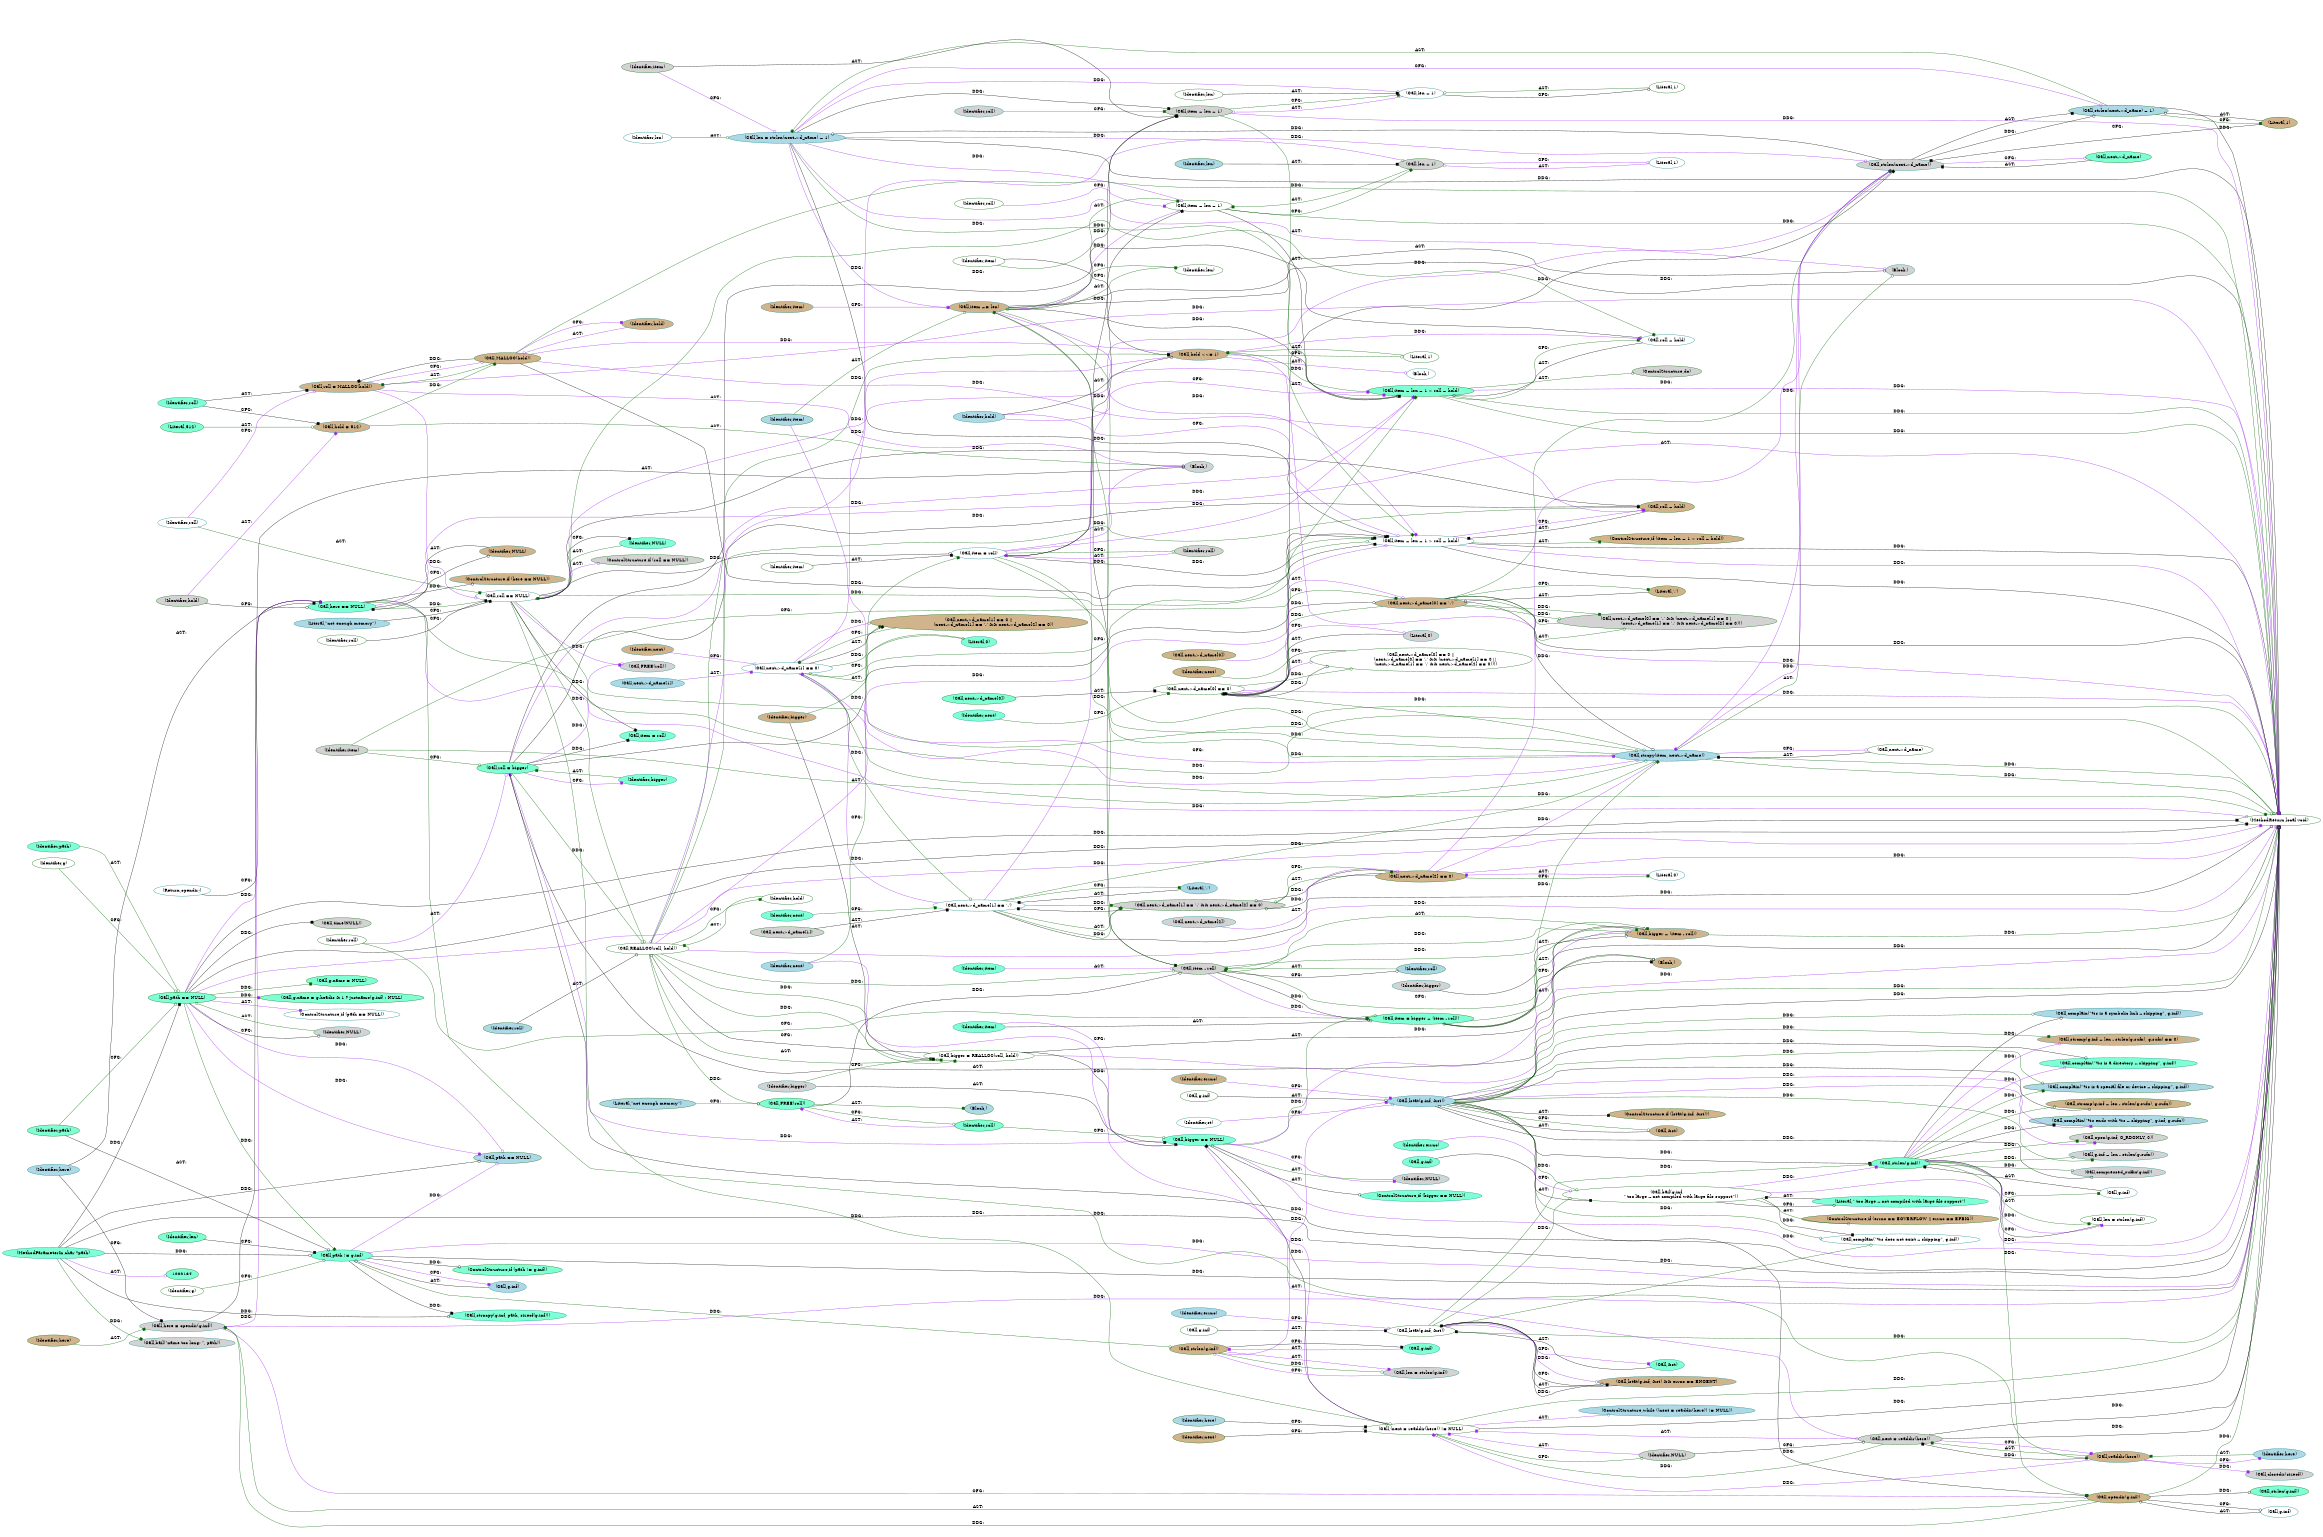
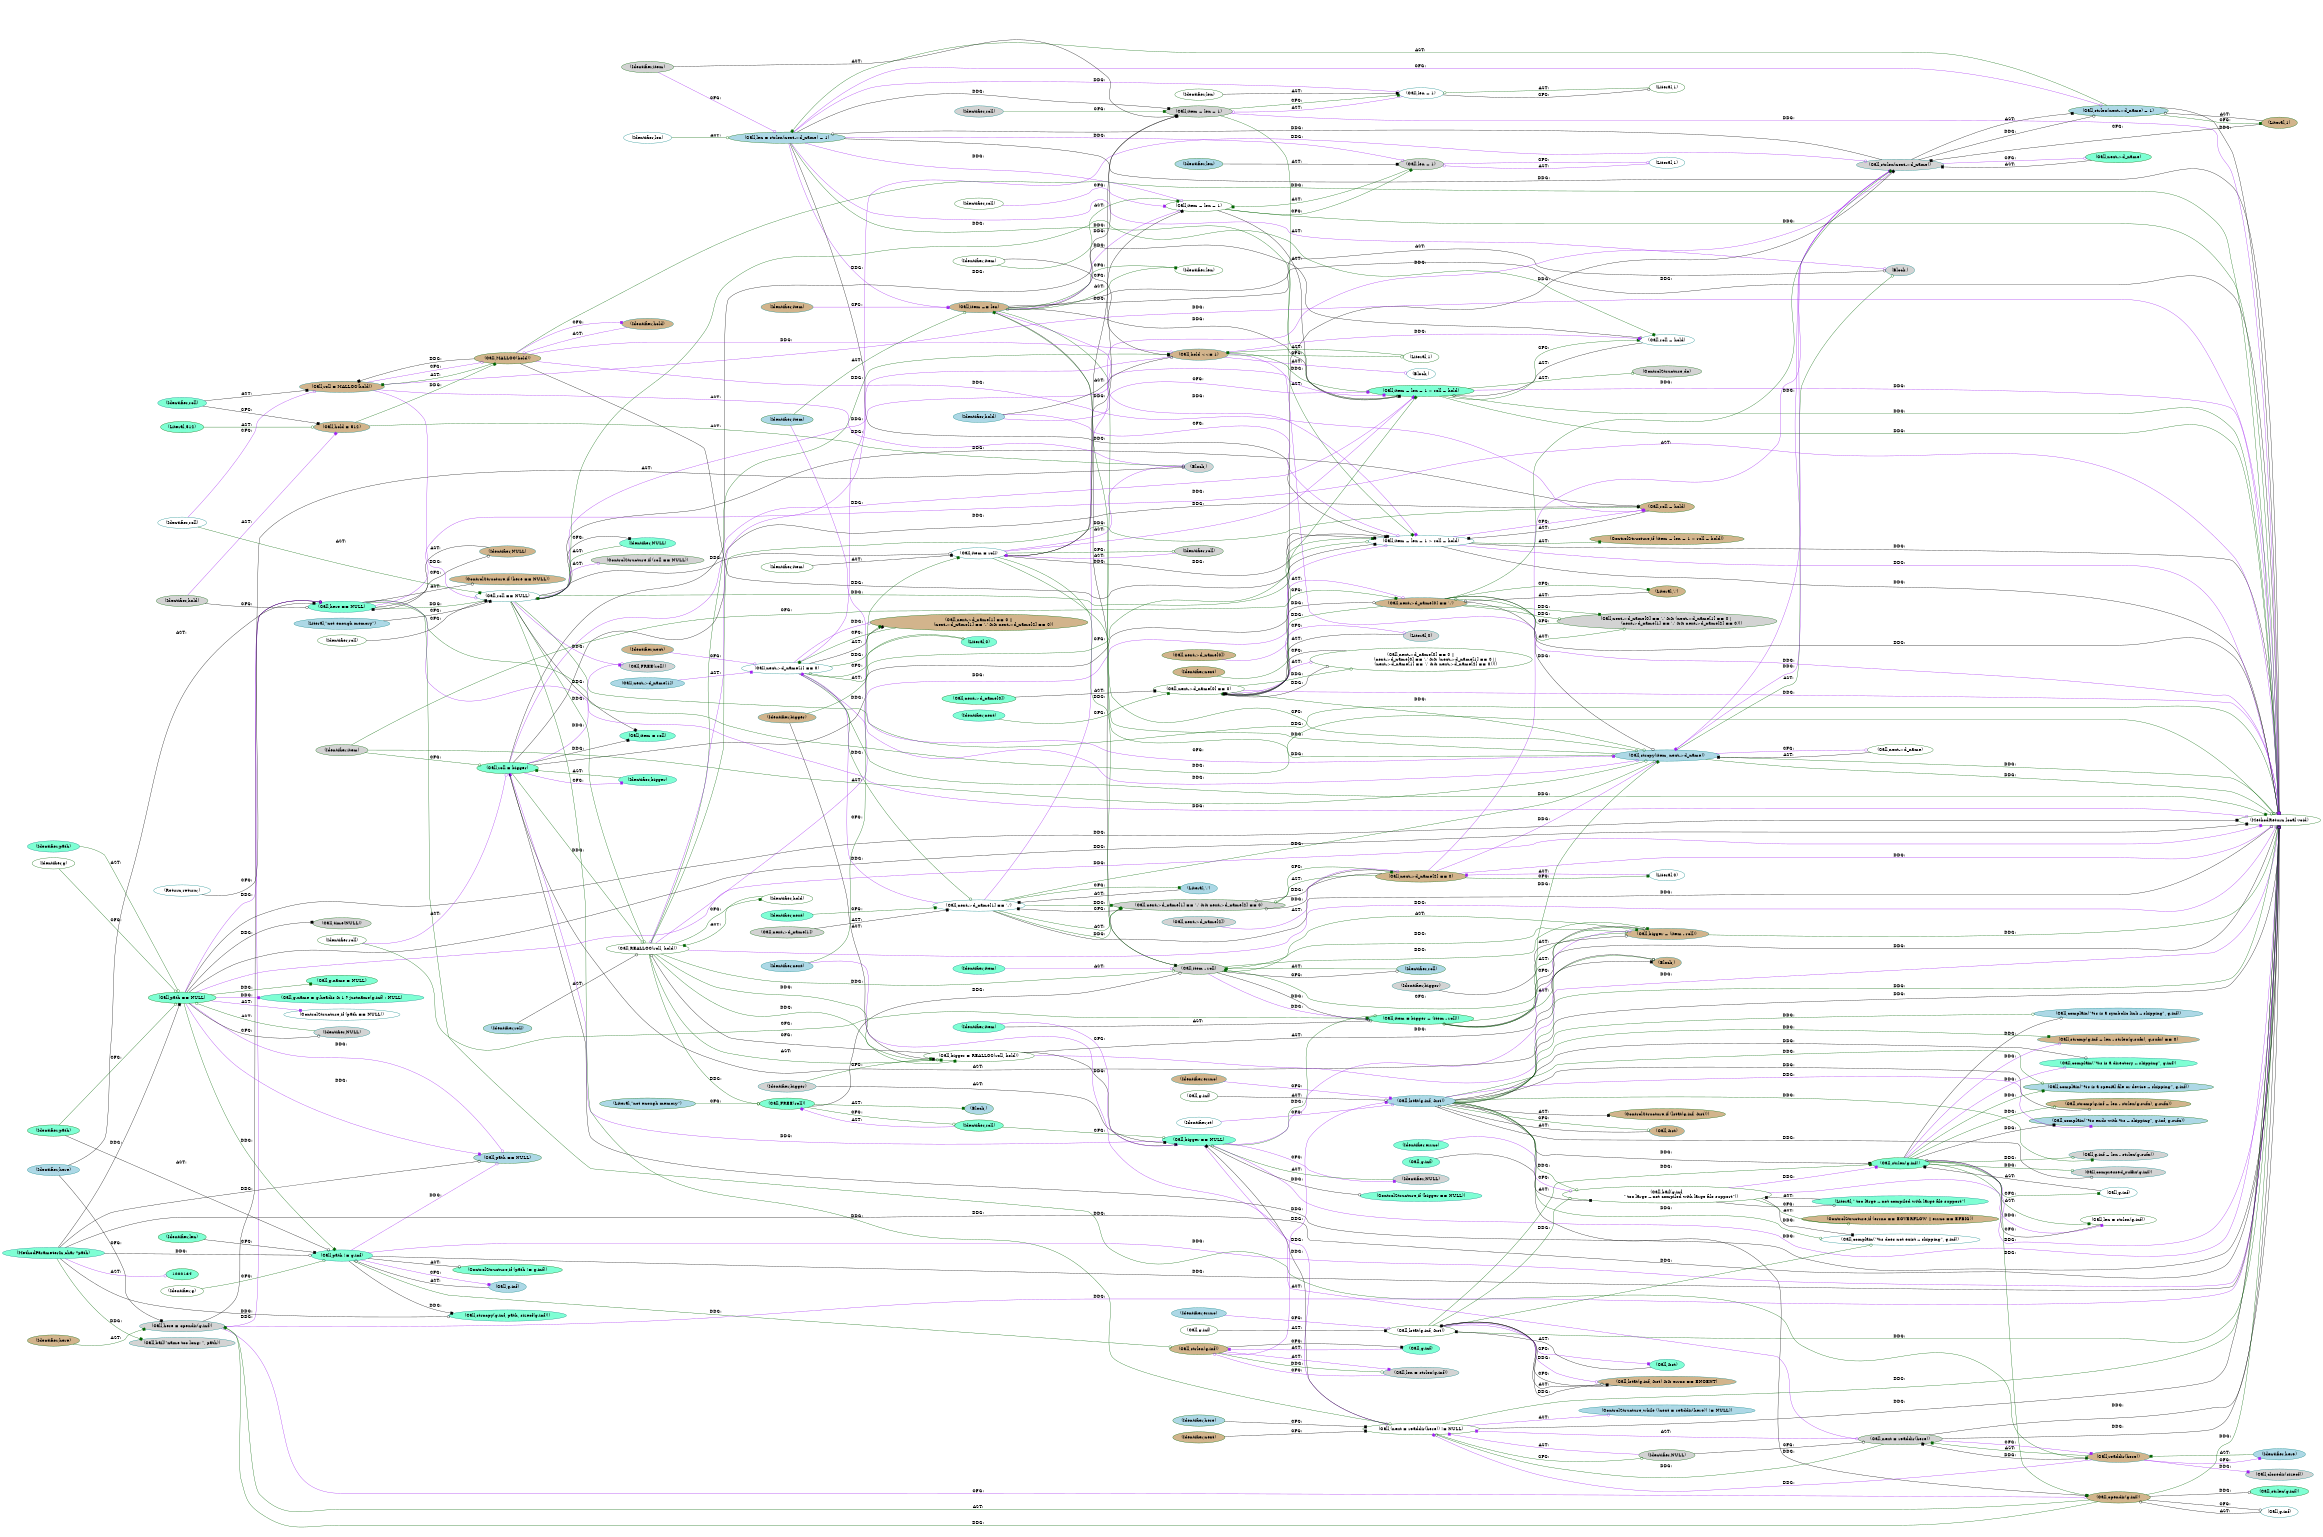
node "(Call,len = strlen(next->d_name) + 1)": color teal -> darkgreen
edge "(Call,here == NULL)" -> "(ControlStructure,if (here == NULL))": label "DDG: " -> "AST: "
edge "(Call,item += len)" -> "(Call,strcpy(item, next->d_name))": label "DDG: " -> "CFG: "
node "(Return,opendir;)": label "(Return,opendir;)" -> "(Return,return;)"
node "(Call,g.name = g.headis & 1 ? justname(g.inf) : NULL)": color darkgreen -> teal
node "(Call,open(g.inf, O_RDONLY, 0))": removed
edge "(Call,bigger == NULL)" -> "(ControlStructure,if (bigger == NULL))": label "AST: " -> "DDG: "
edge "(Call,path != g.inf)" -> "(ControlStructure,if (path != g.inf))": label "DDG: " -> "AST: "
